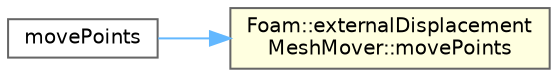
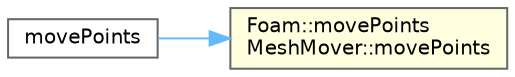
node "Foam::externalDisplacement MeshMover::movePoints": label "Foam::externalDisplacement MeshMover::movePoints" -> "Foam::movePoints MeshMover::movePoints"
